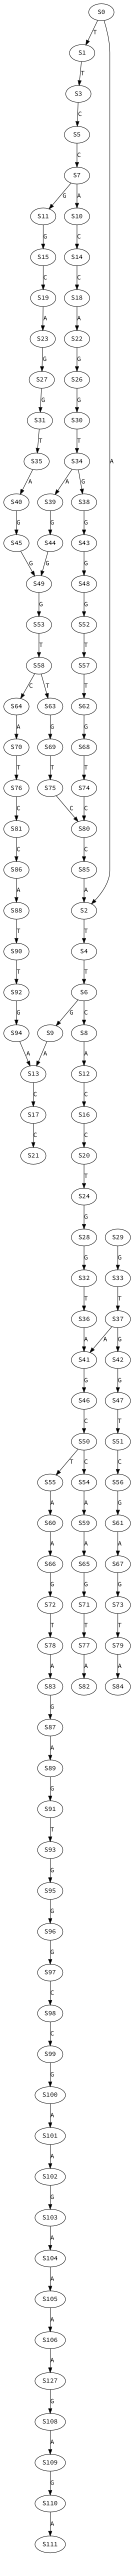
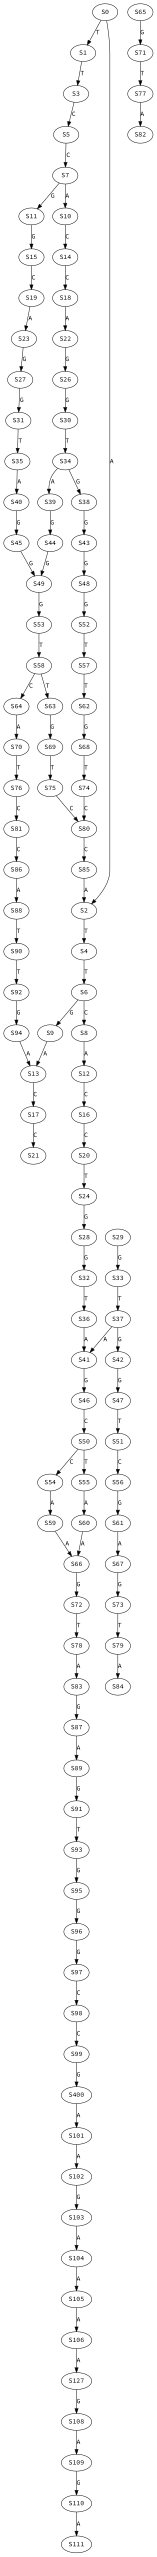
edge "S59" -> "S65": now "S59" -> "S66"
node "S100": label "S100" -> "S400"
